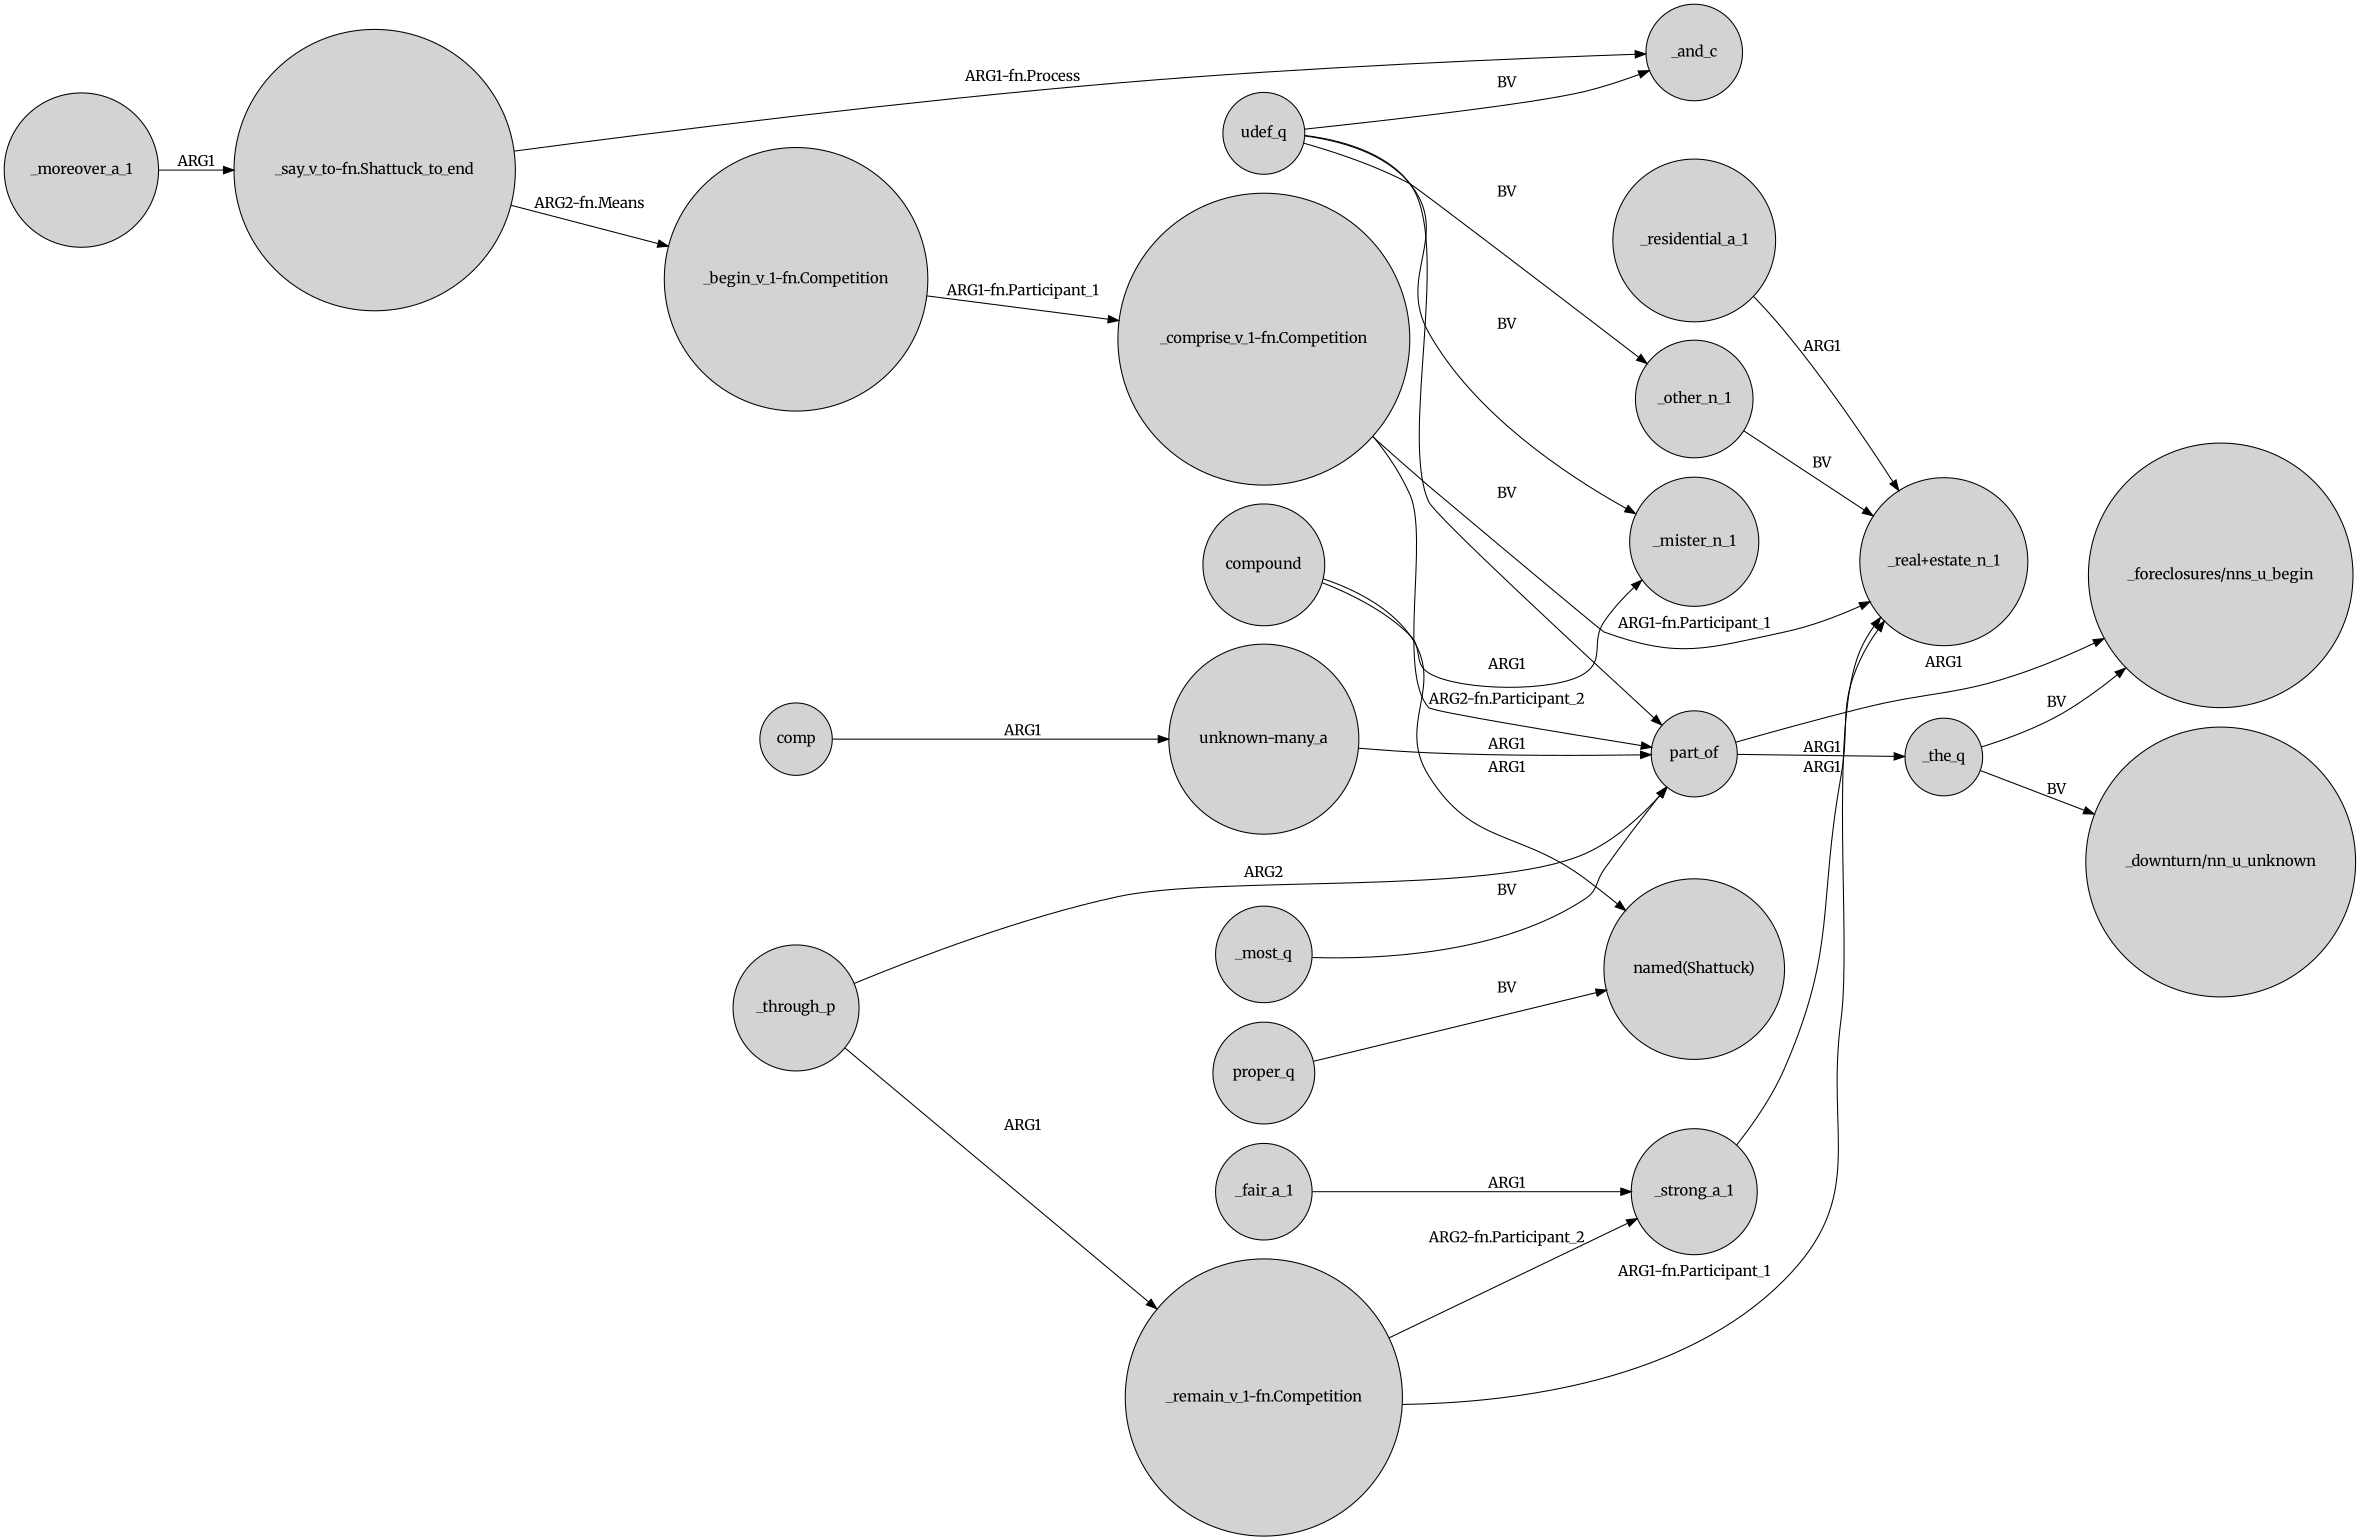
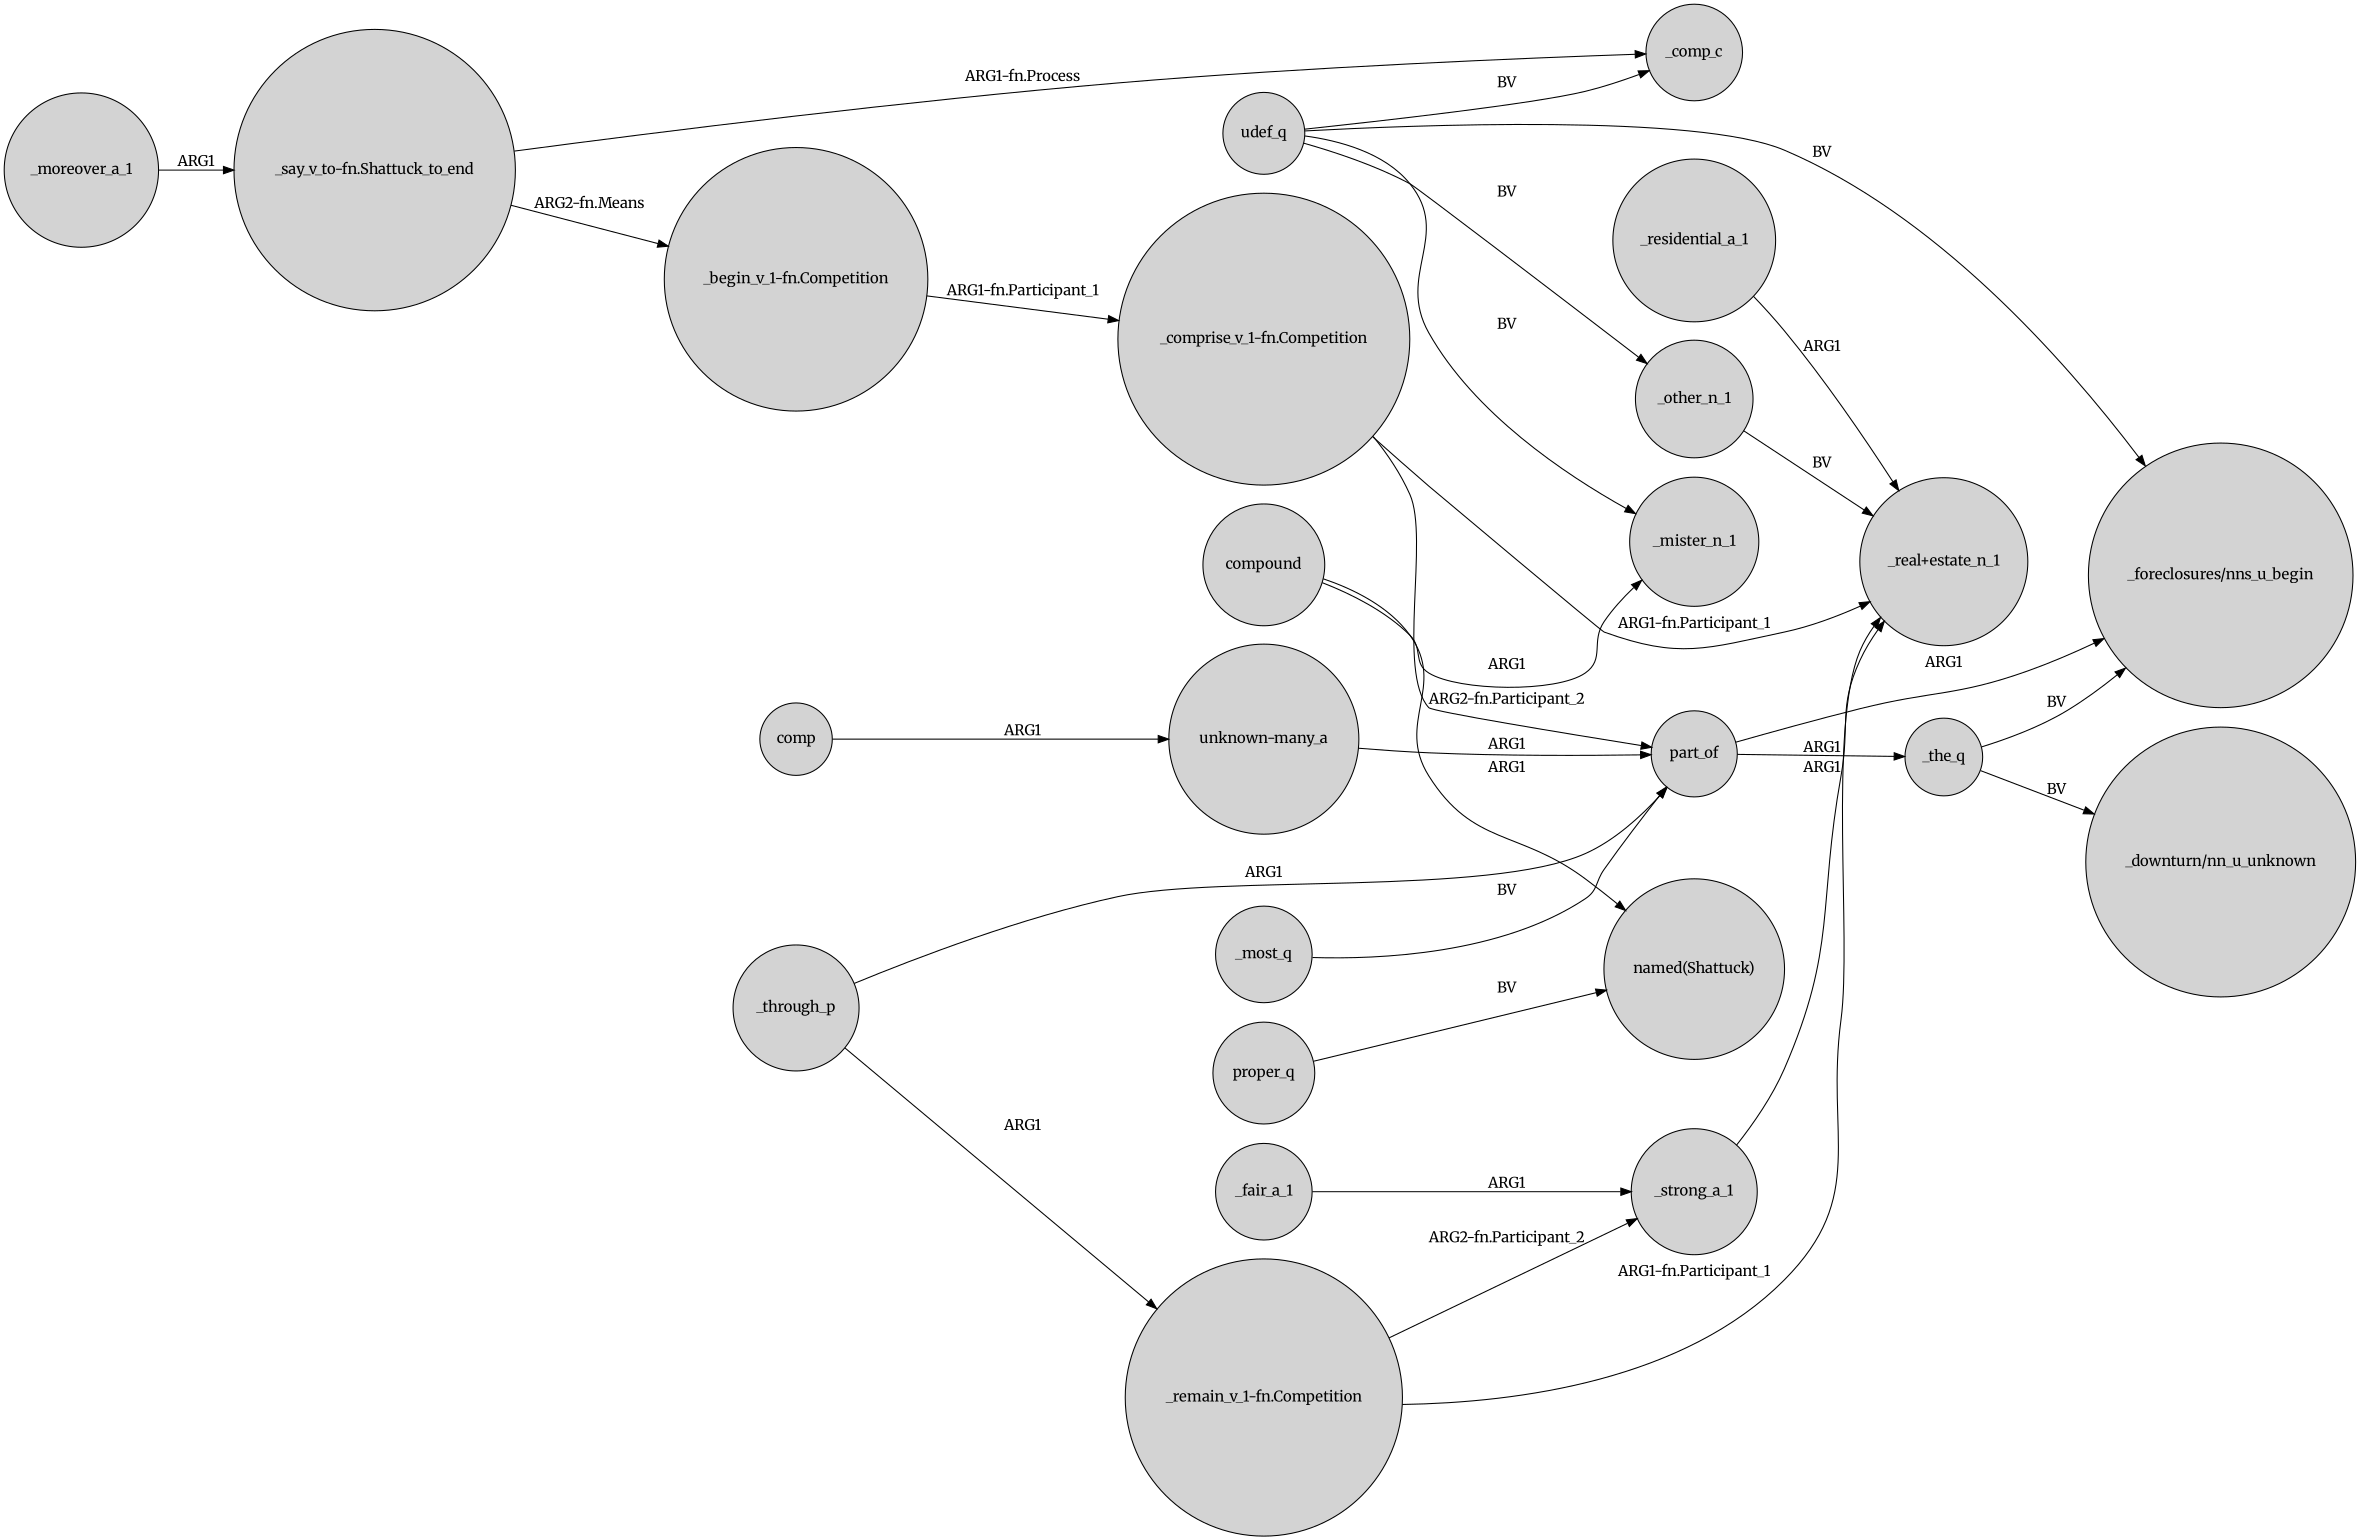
node "_and_c": label "_and_c" -> "_comp_c"
edge "udef_q" -> "part_of": now "udef_q" -> "_foreclosures/nns_u_begin"
edge "_through_p" -> "part_of": label "ARG2" -> "ARG1"
